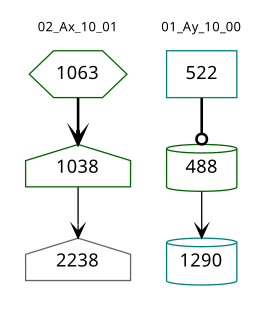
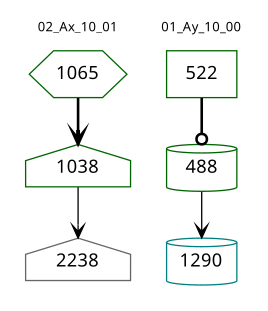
node "1063": label "1063" -> "1065"
node "522": color teal -> darkgreen
